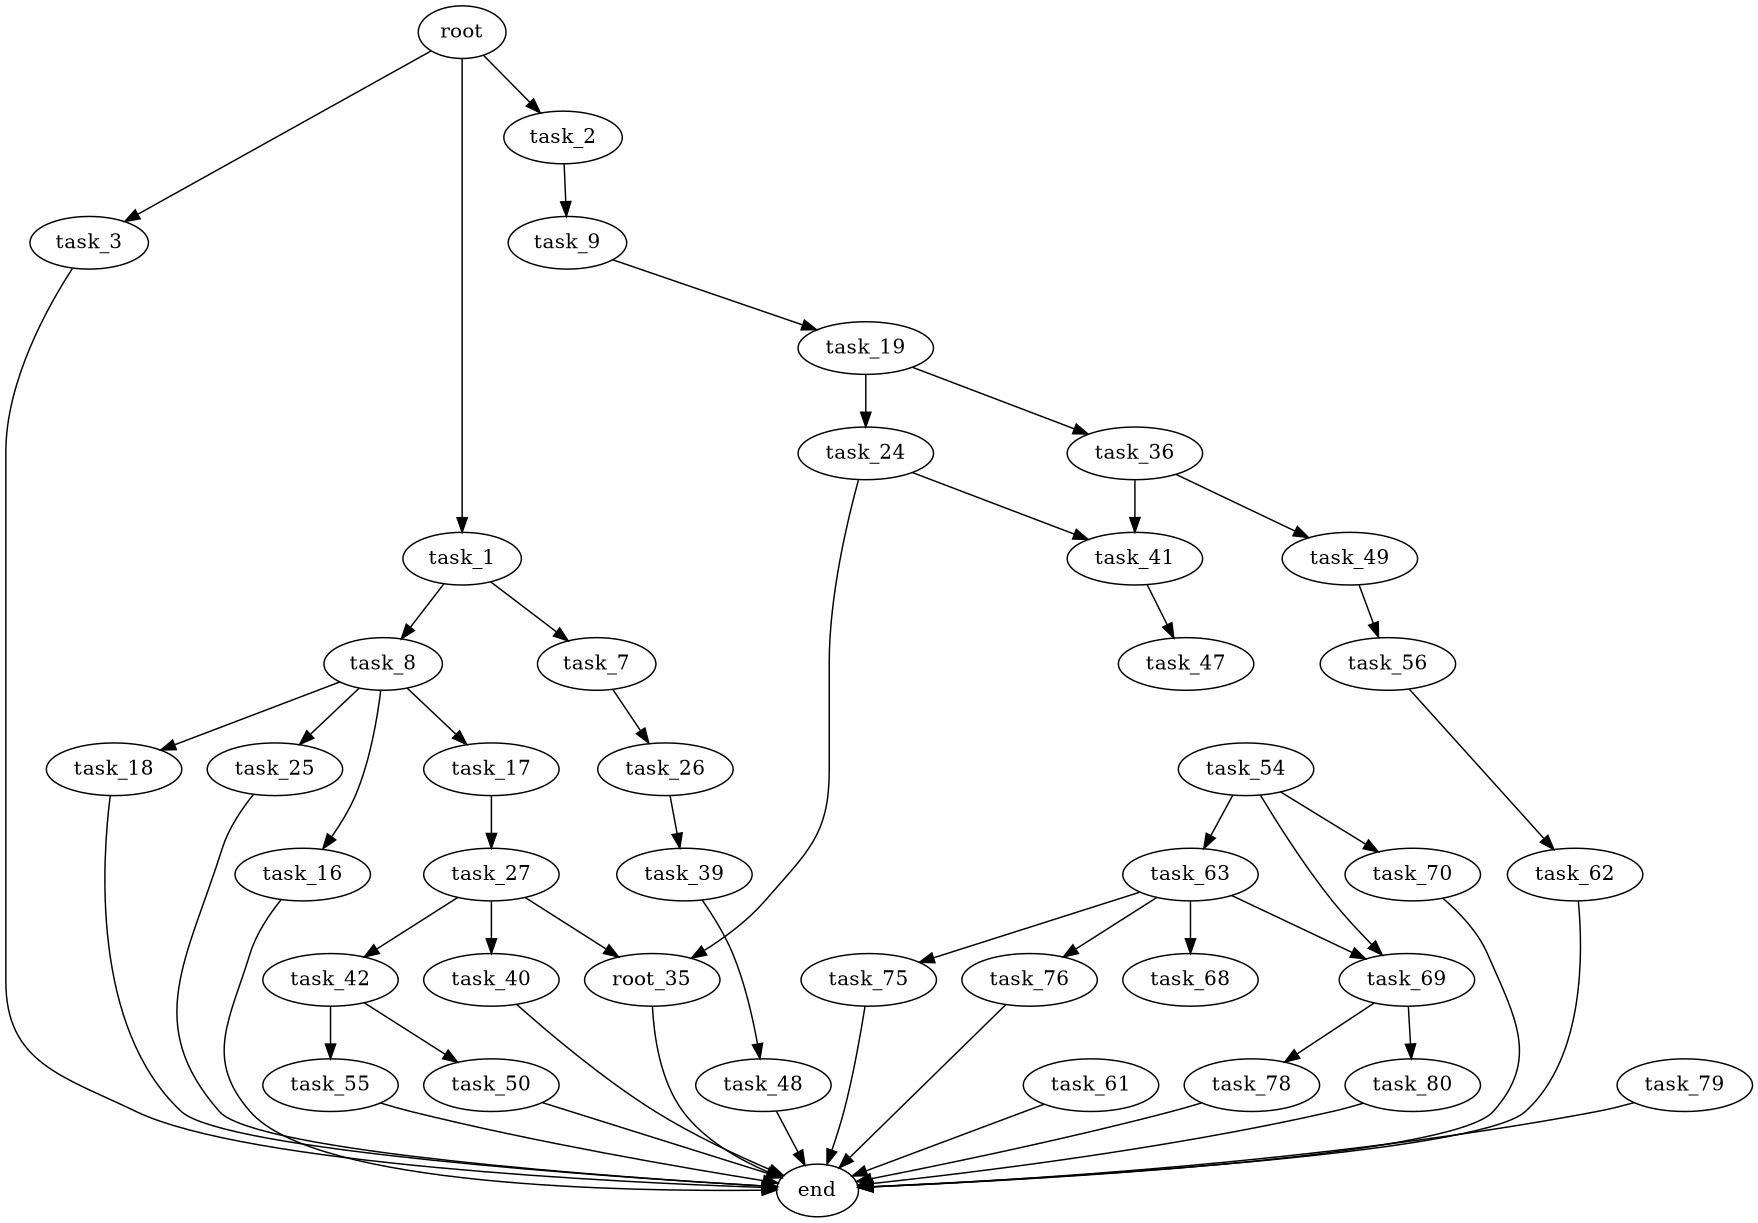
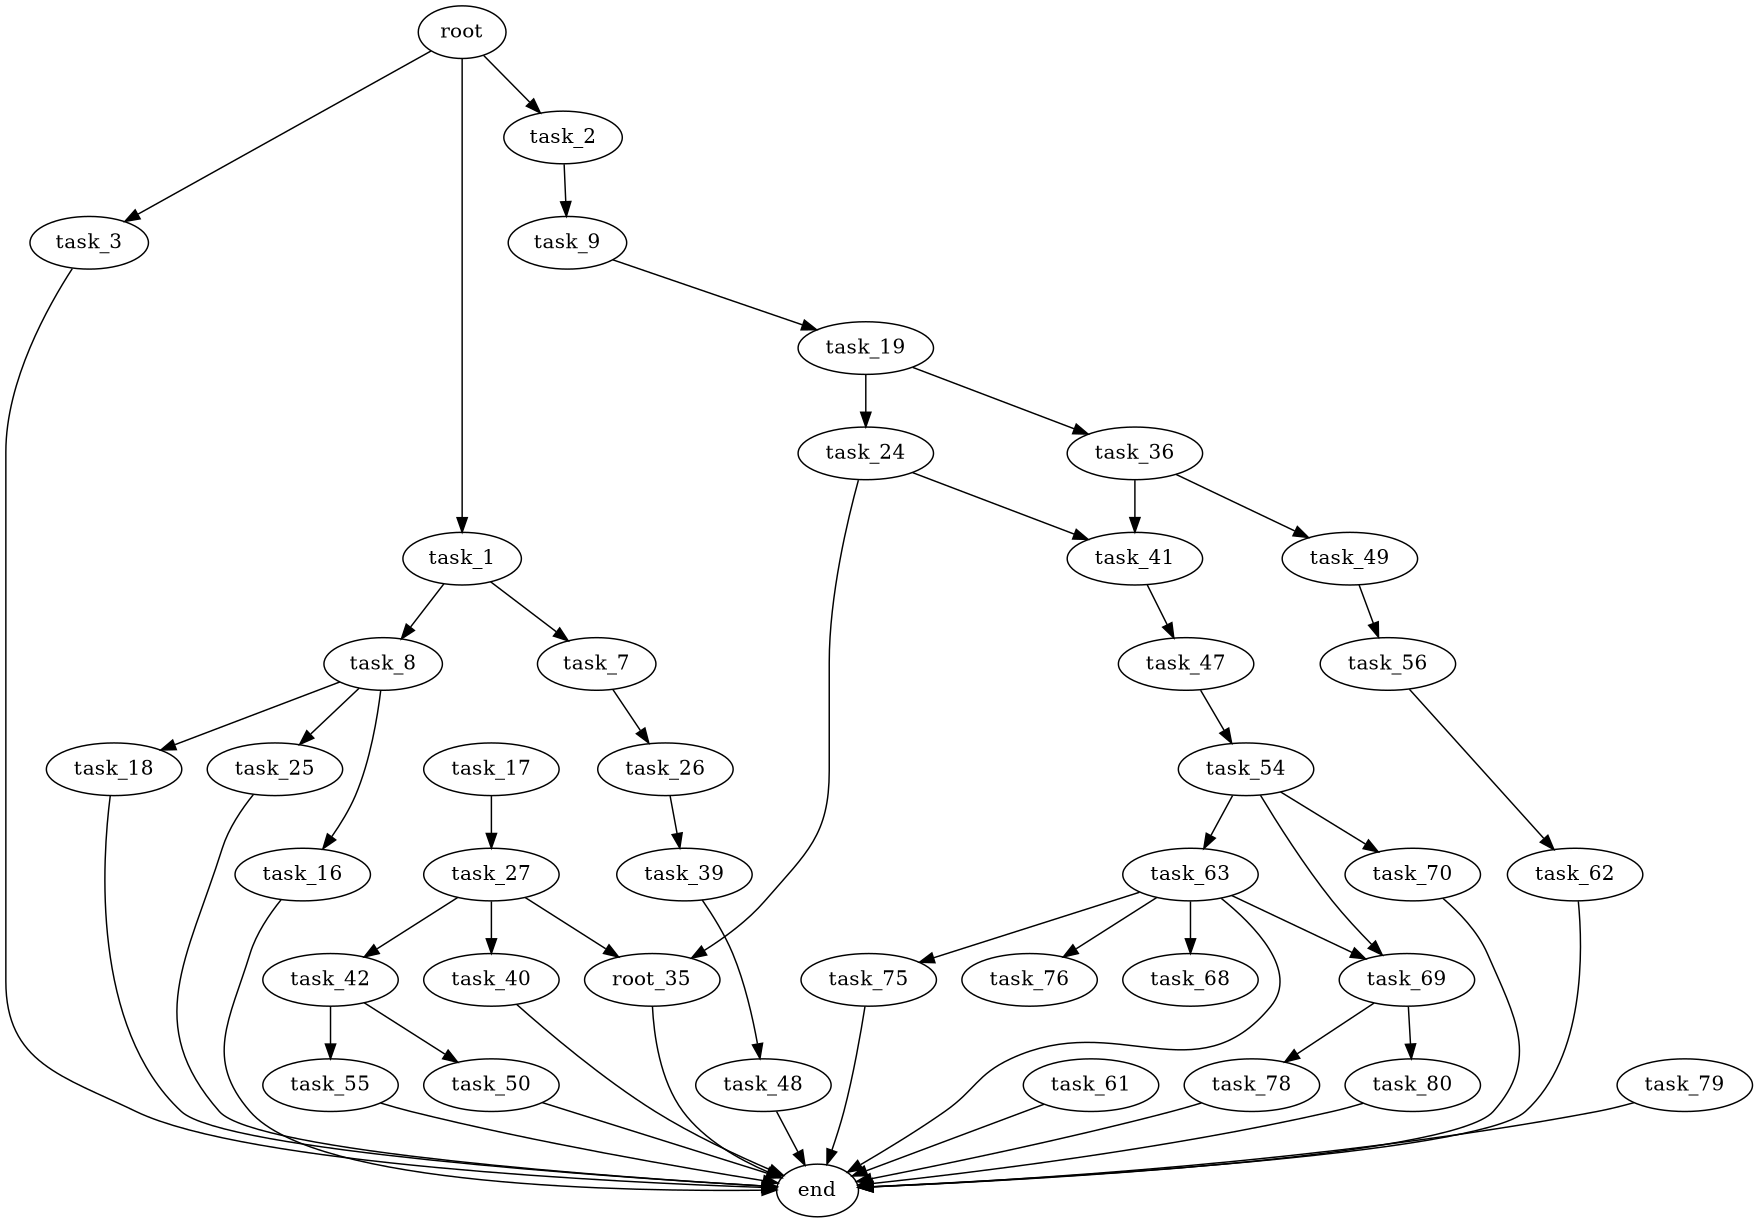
edge "task_47" -> "task_54": added
edge "task_8" -> "task_17": removed
edge "task_76" -> "end": now "task_63" -> "end"
